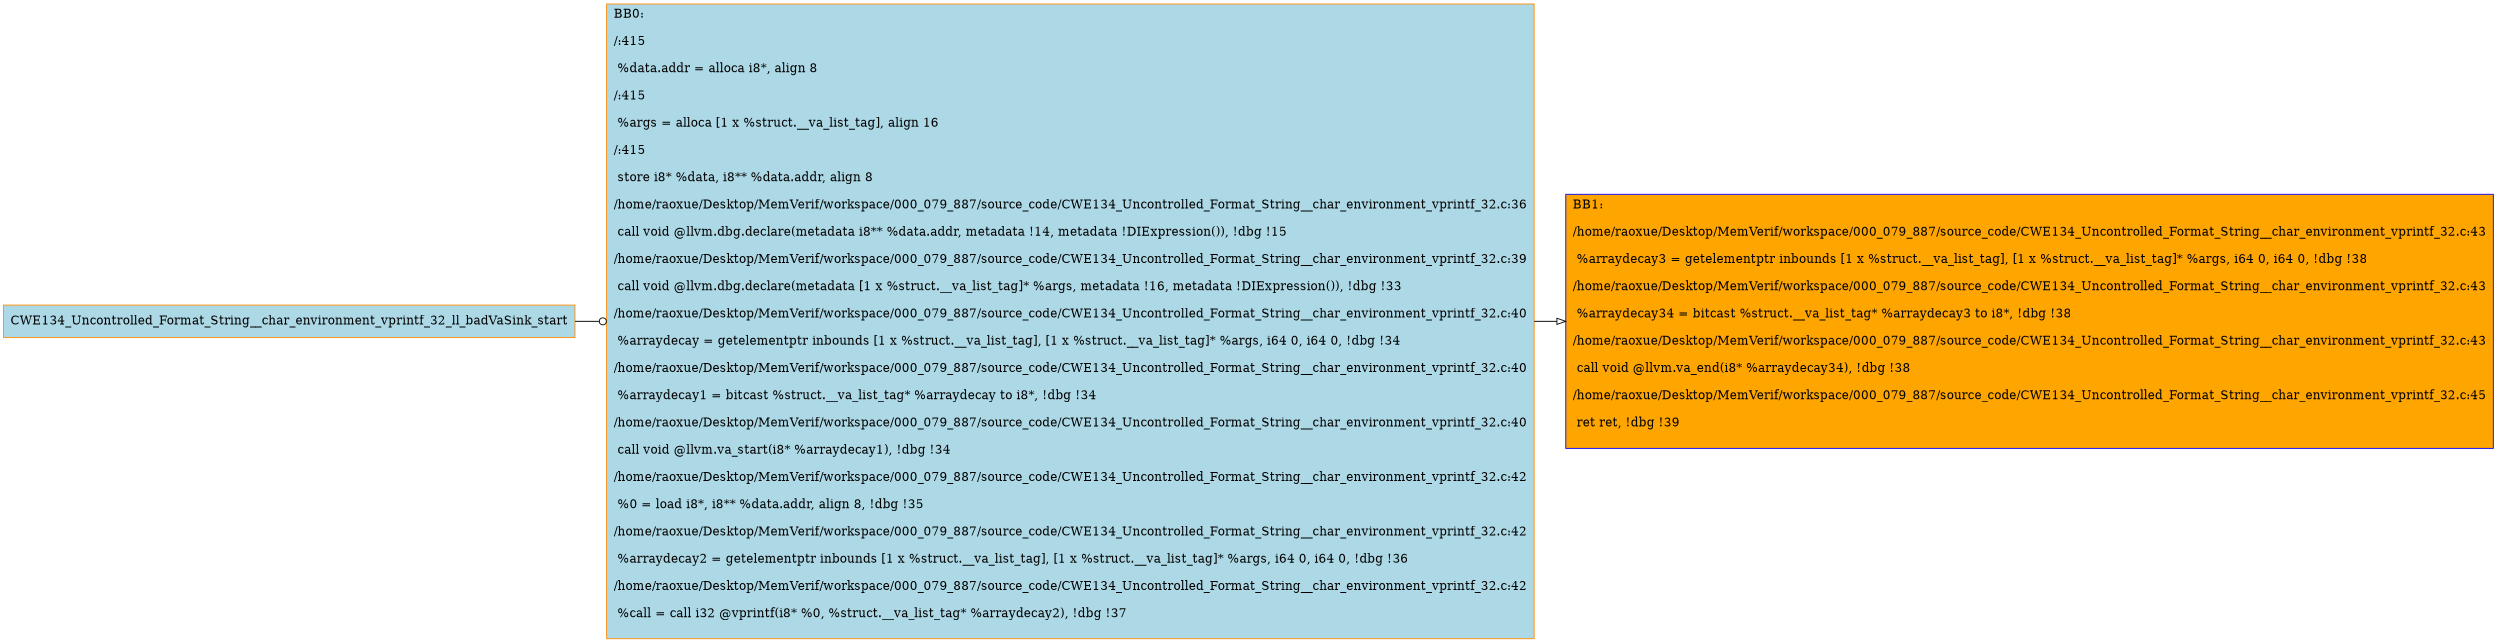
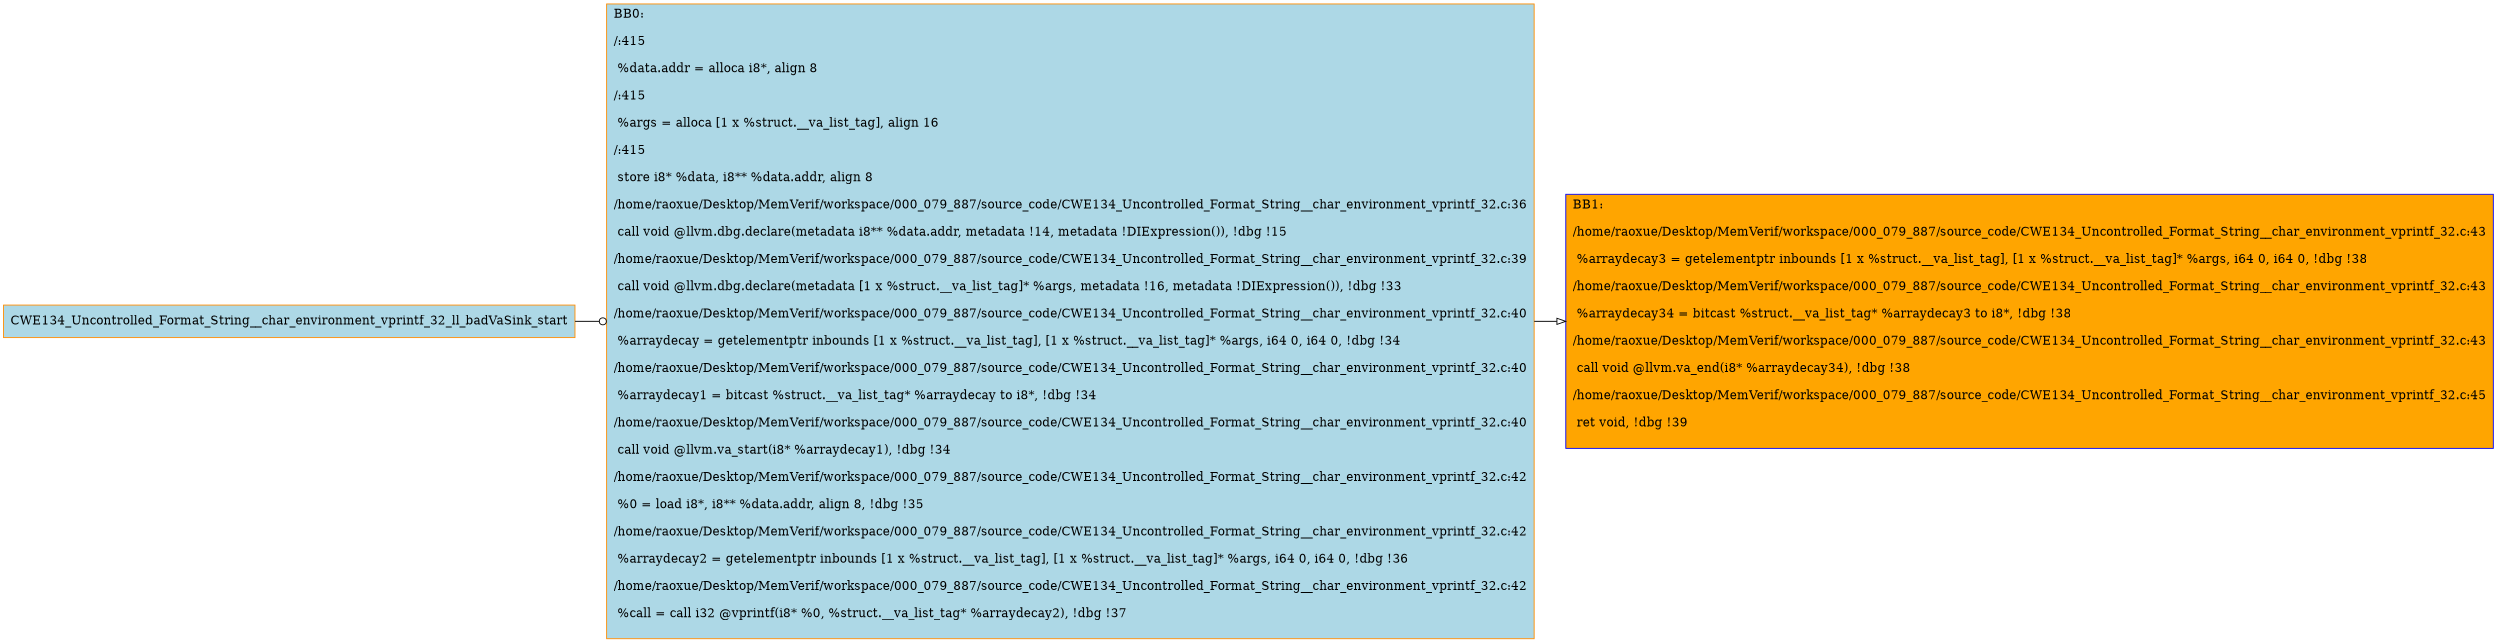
node "BB1:": text "ret ret, !dbg !39" -> "ret void, !dbg !39"
